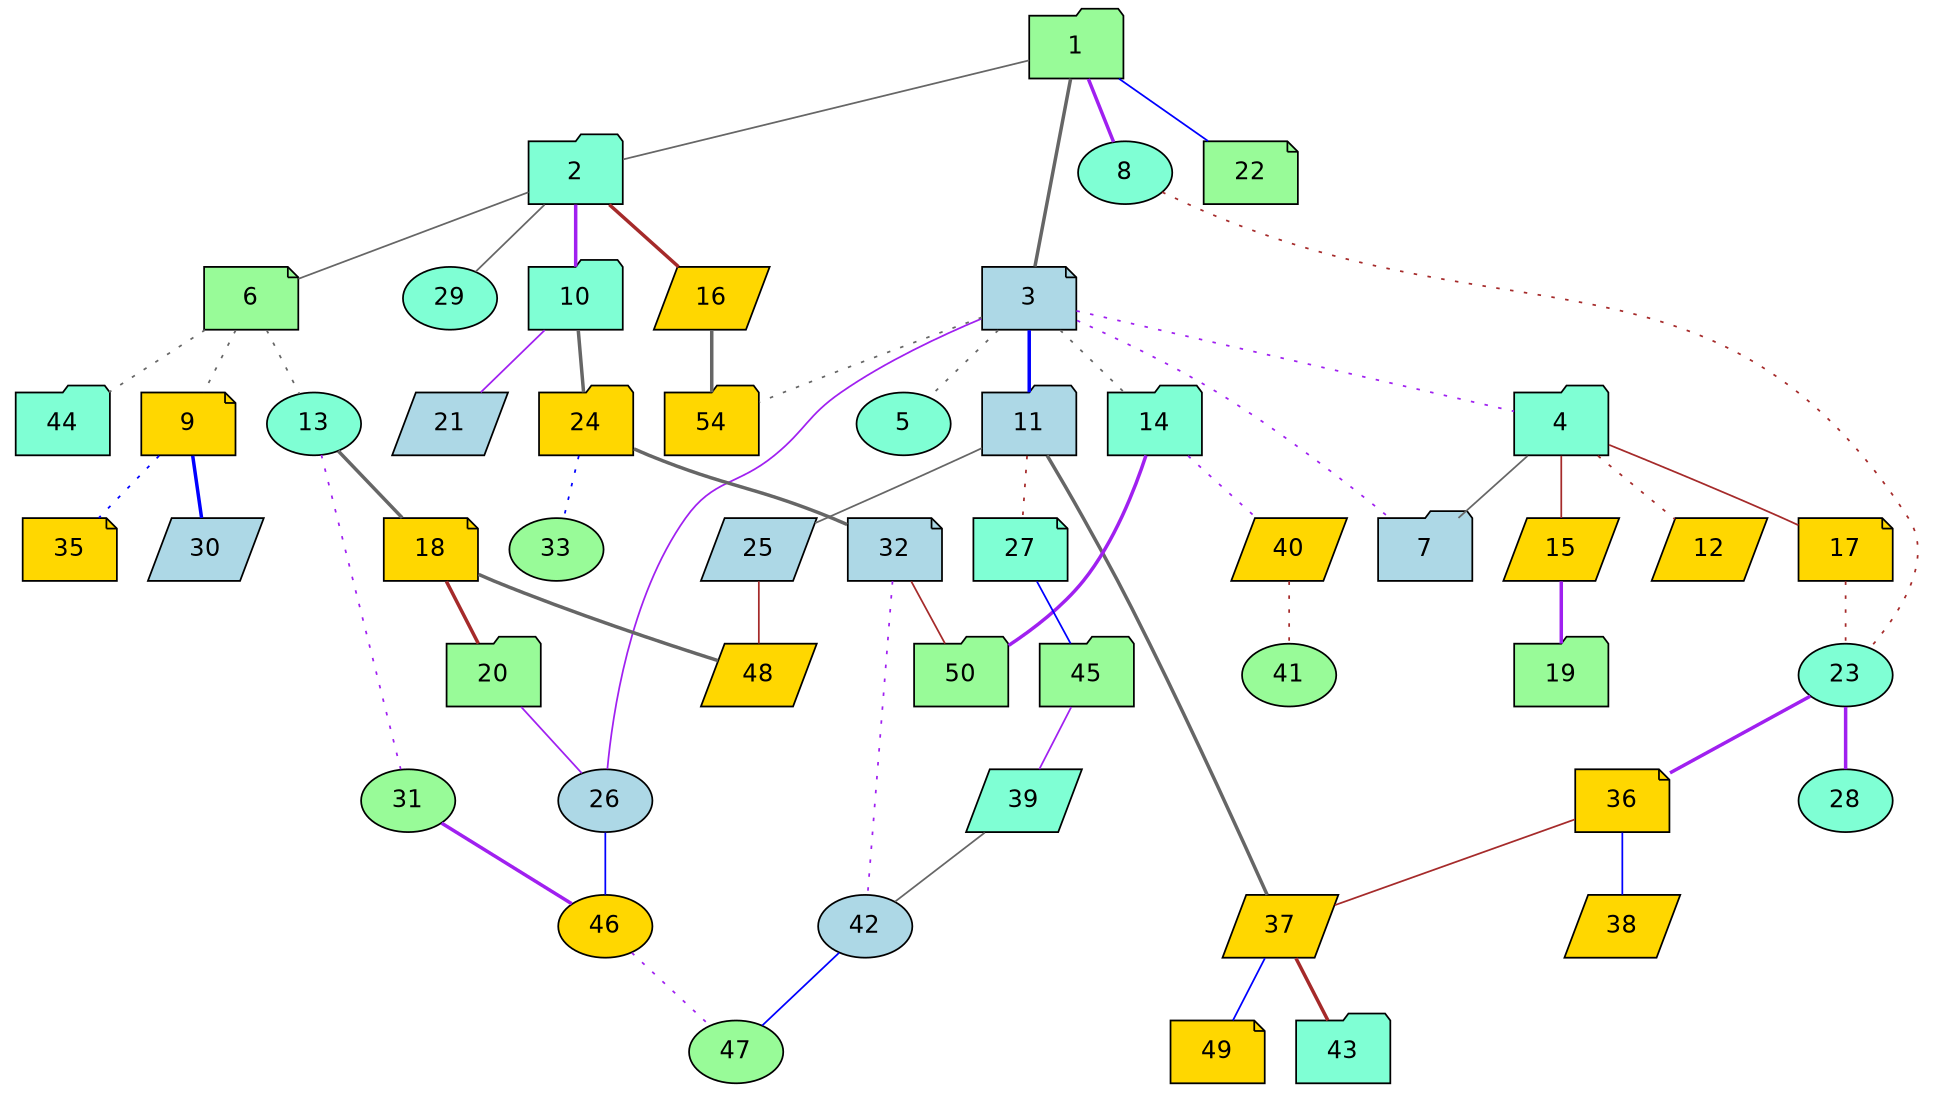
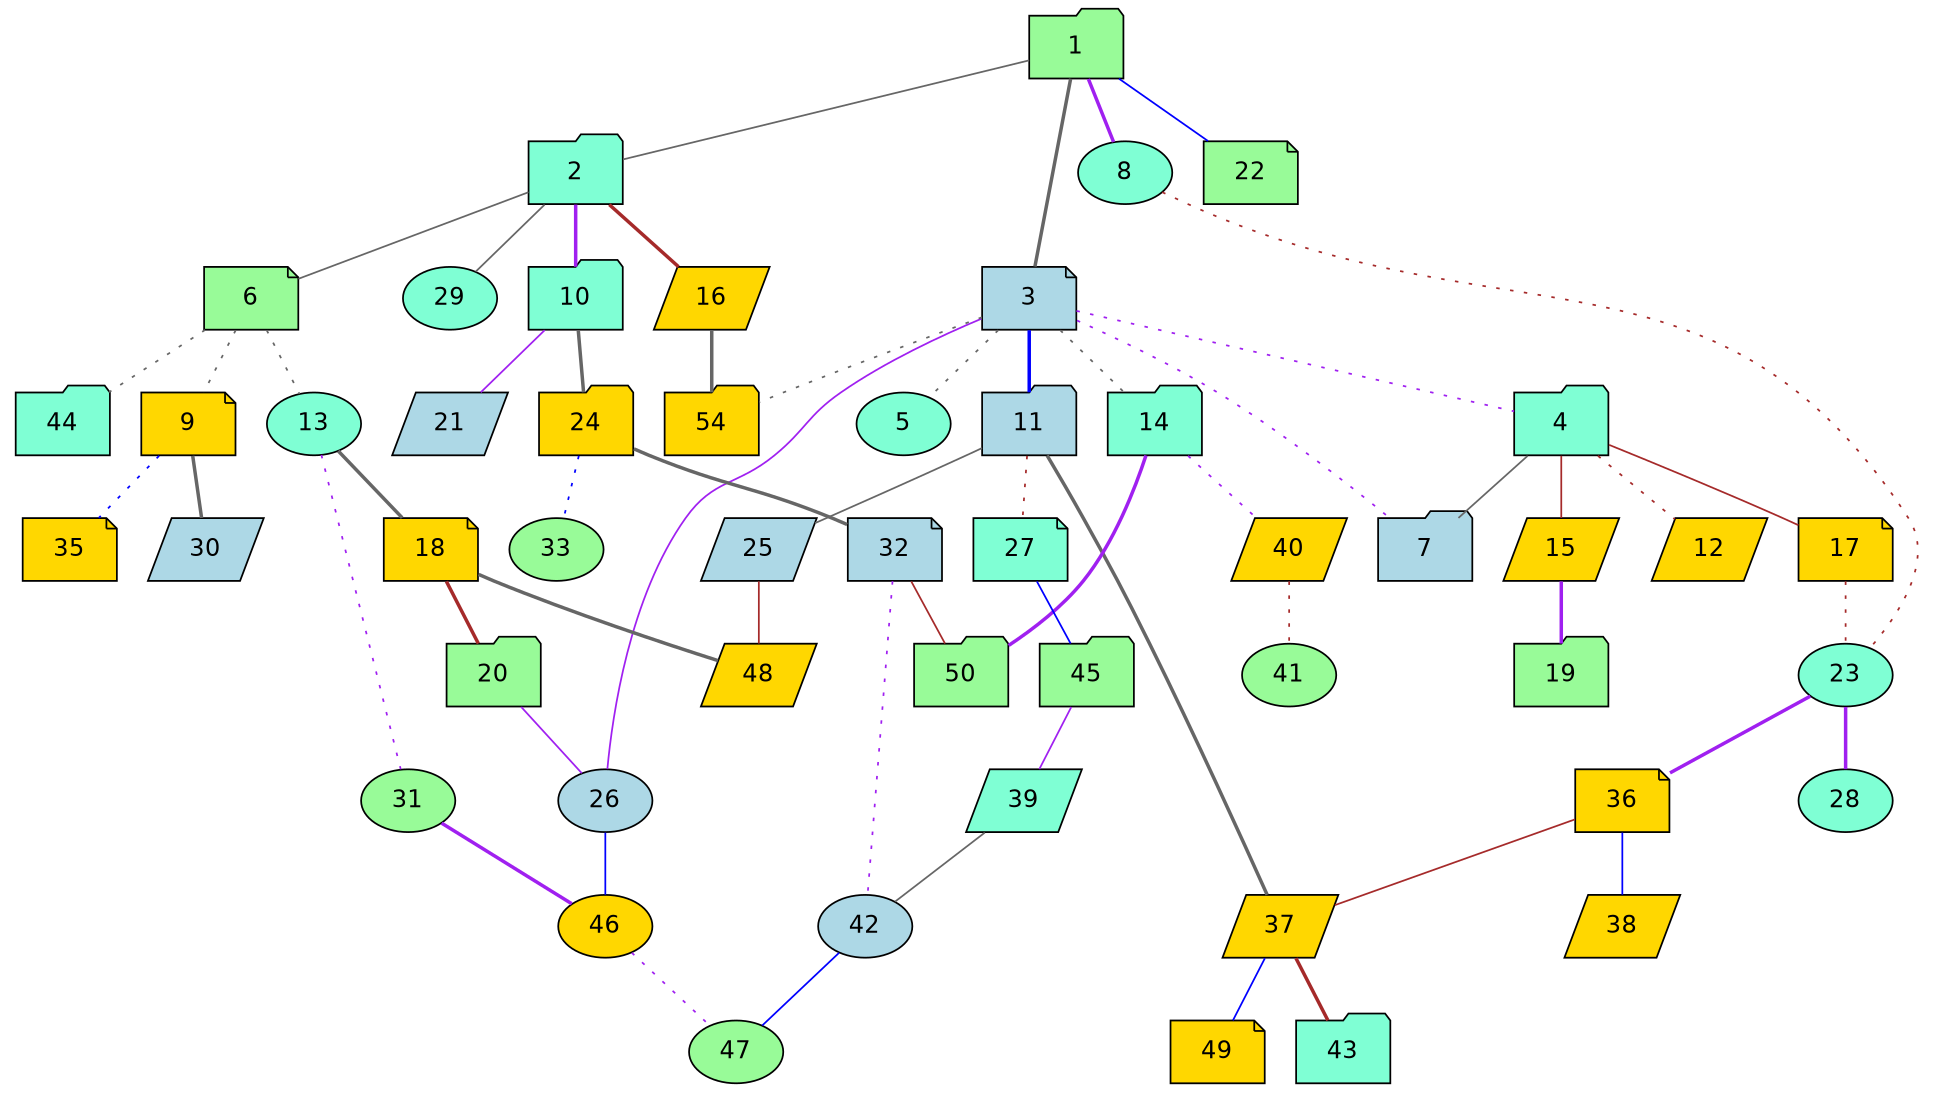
edge "9" -- "30": color blue -> gray40
